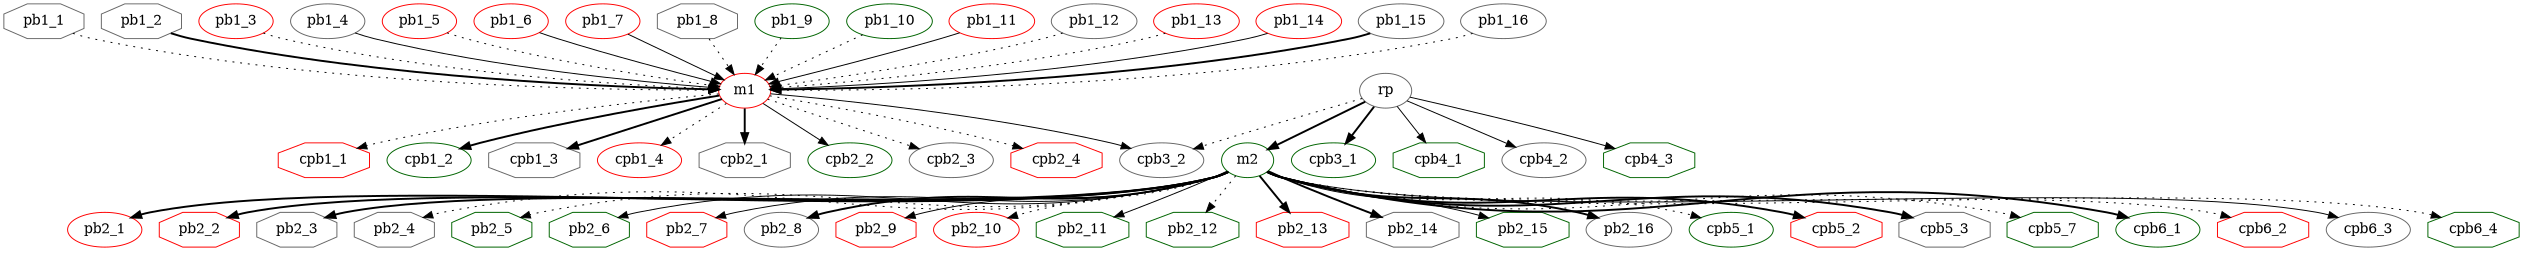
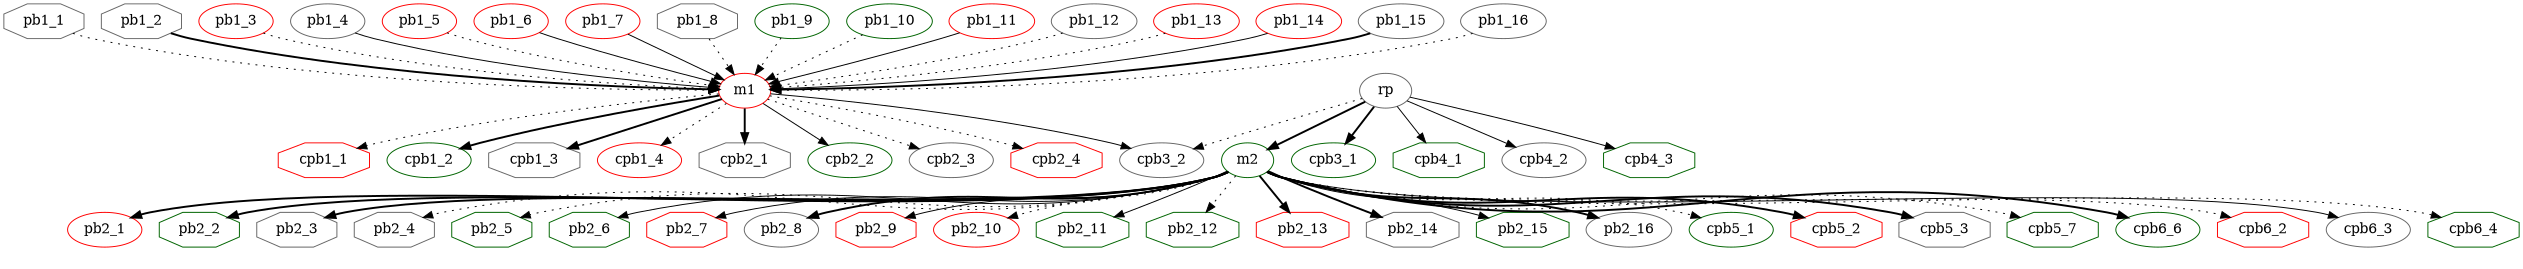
node "pb2_2": color red -> darkgreen
node "cpb6_1": label "cpb6_1" -> "cpb6_6"
